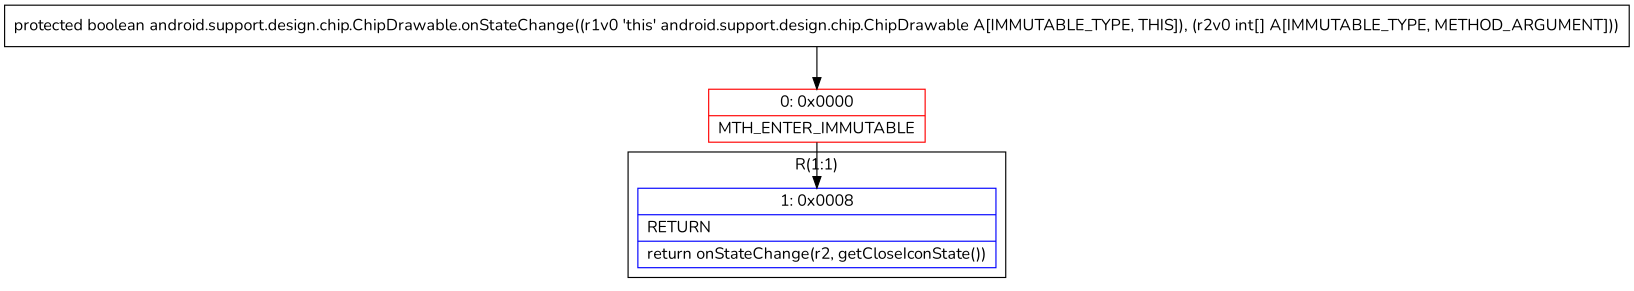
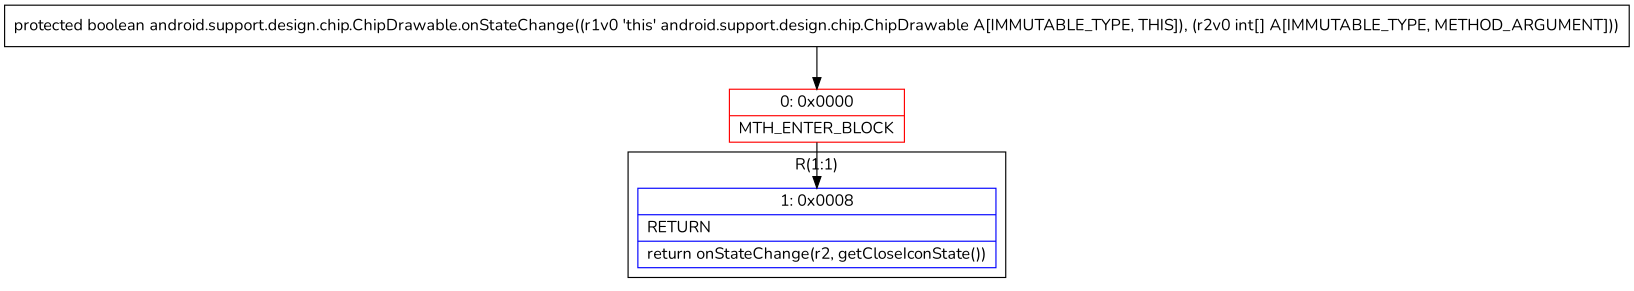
node "0: 0x0000": text "MTH_ENTER_IMMUTABLE" -> "MTH_ENTER_BLOCK"
